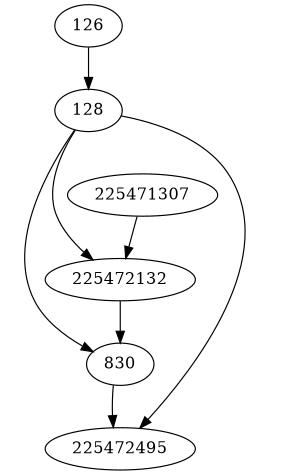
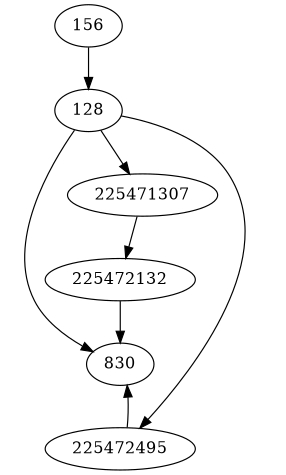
node "126": label "126" -> "156"
edge "128" -> "225472132": now "128" -> "225471307"
edge "830" -> "225472495": reversed
